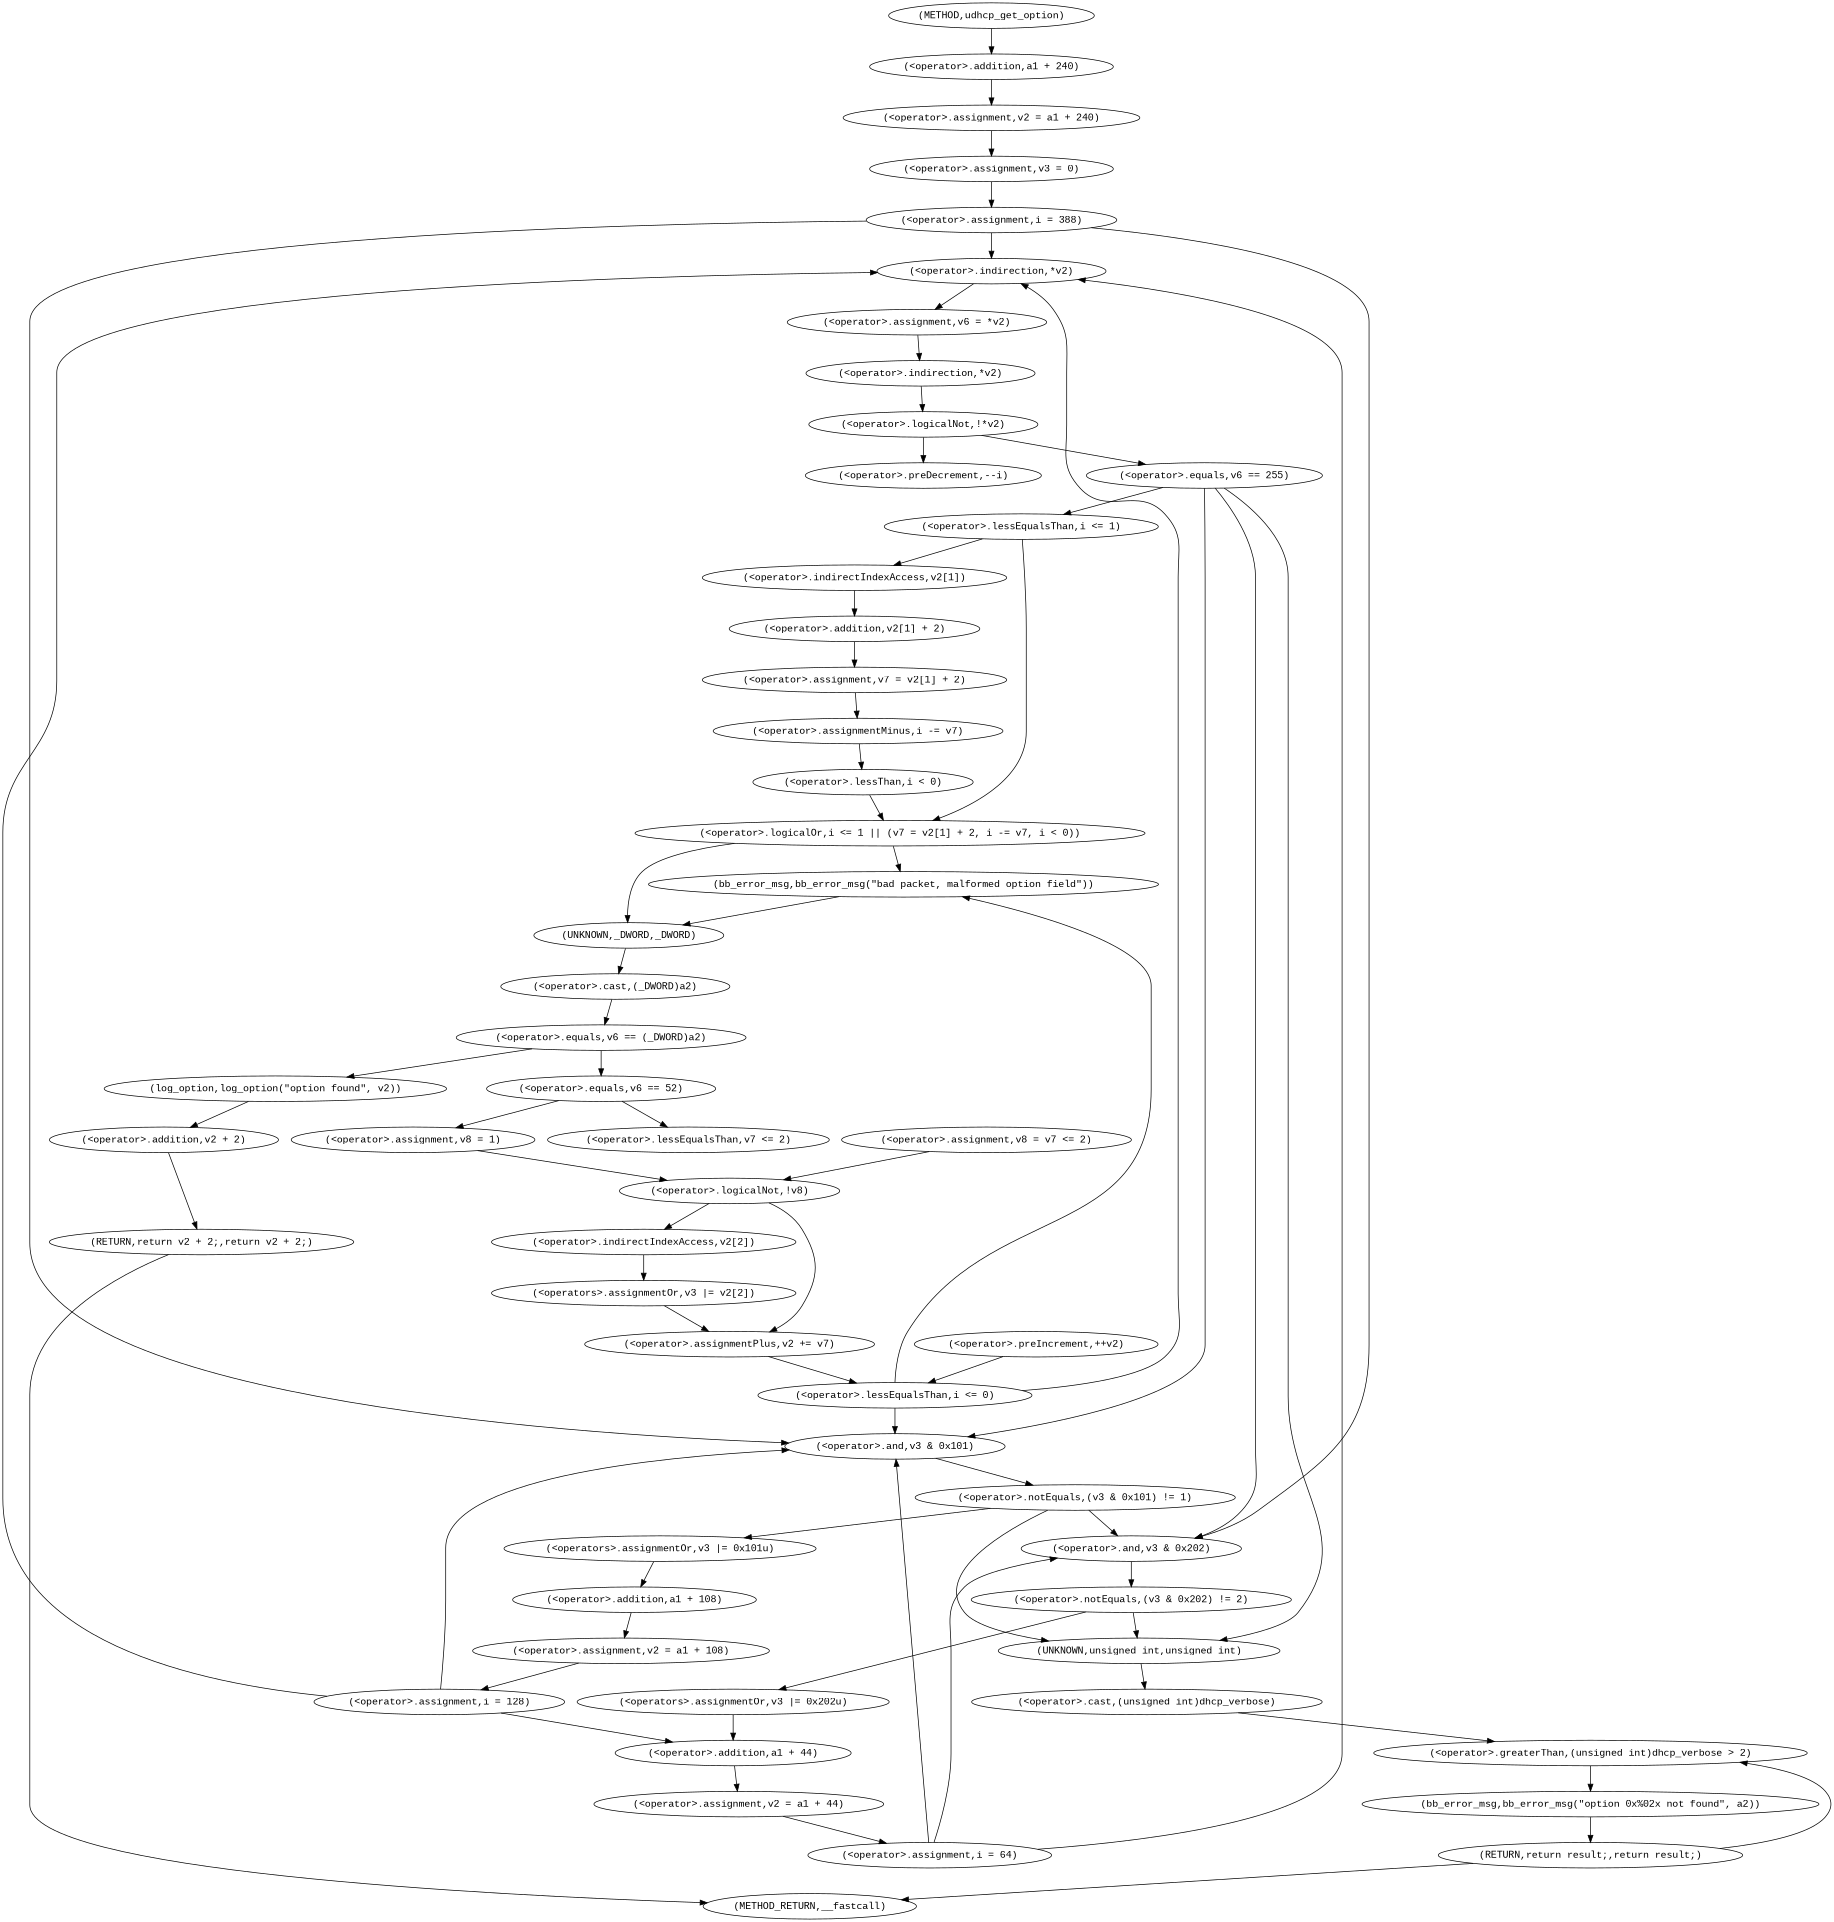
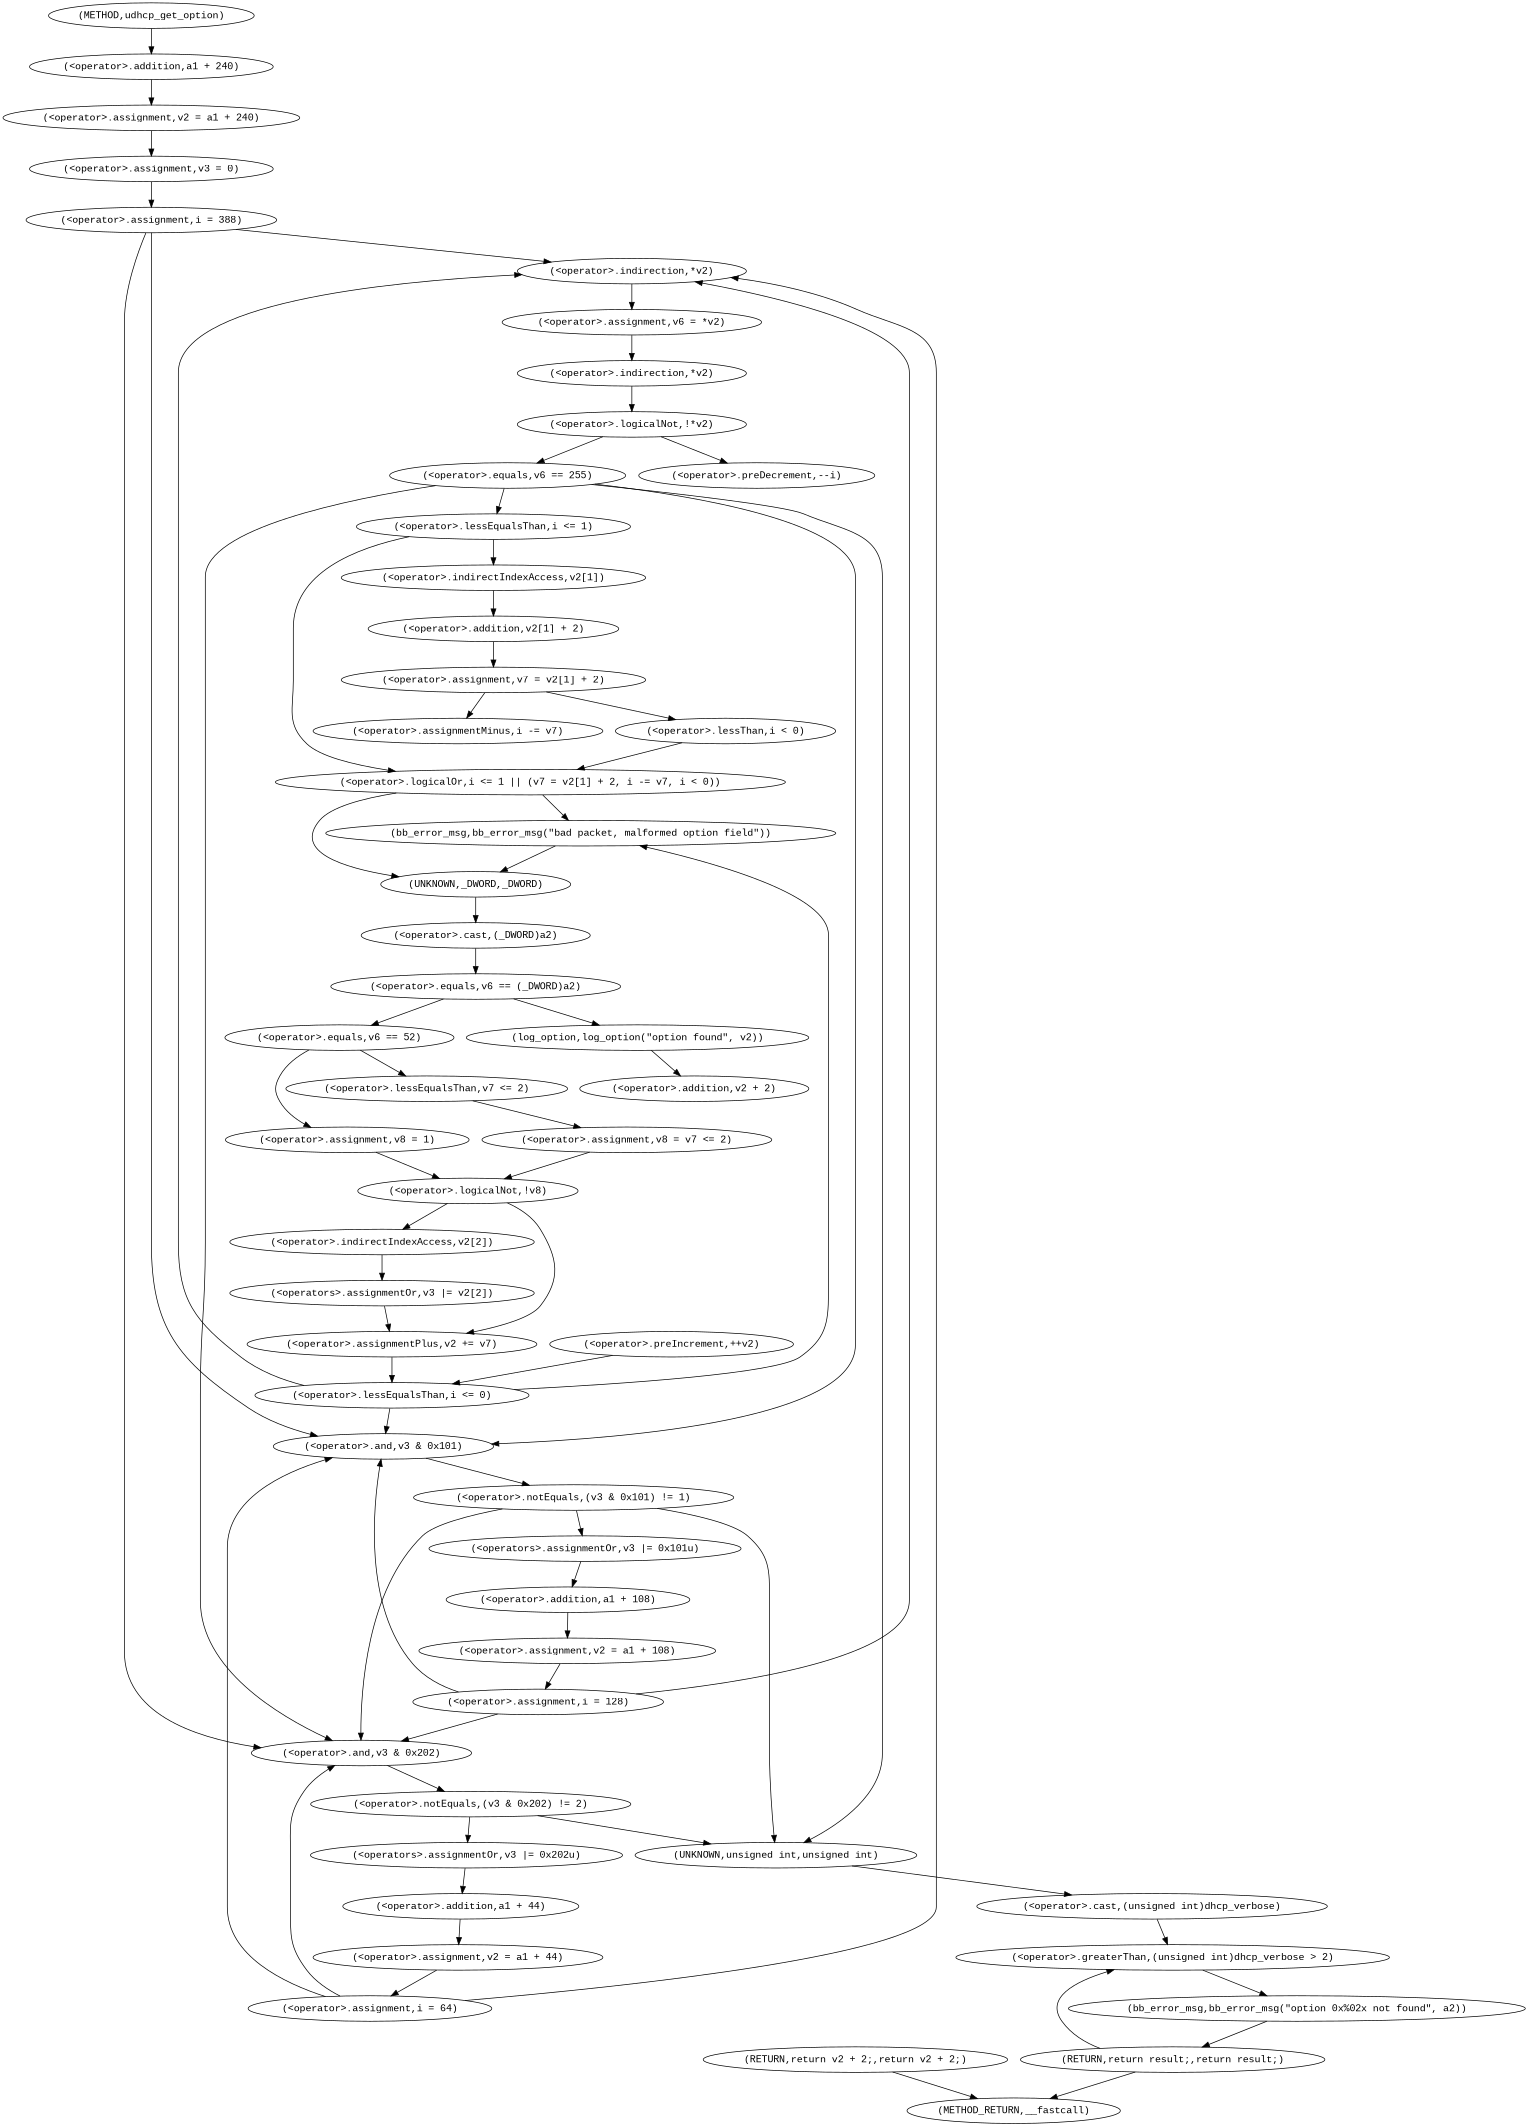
edge "(<operator>.assignmentMinus,i -= v7)" -> "(<operator>.lessThan,i < 0)": now "(<operator>.assignment,v7 = v2[1] + 2)" -> "(<operator>.lessThan,i < 0)"
edge "(<operator>.lessEqualsThan,v7 <= 2)" -> "(<operator>.assignment,v8 = v7 <= 2)": added
edge "(<operator>.addition,v2 + 2)" -> "(RETURN,return v2 + 2;,return v2 + 2;)": removed
edge "(<operator>.assignment,i = 128)" -> "(<operator>.addition,a1 + 44)": now "(<operator>.assignment,i = 128)" -> "(<operator>.and,v3 & 0x202)"
